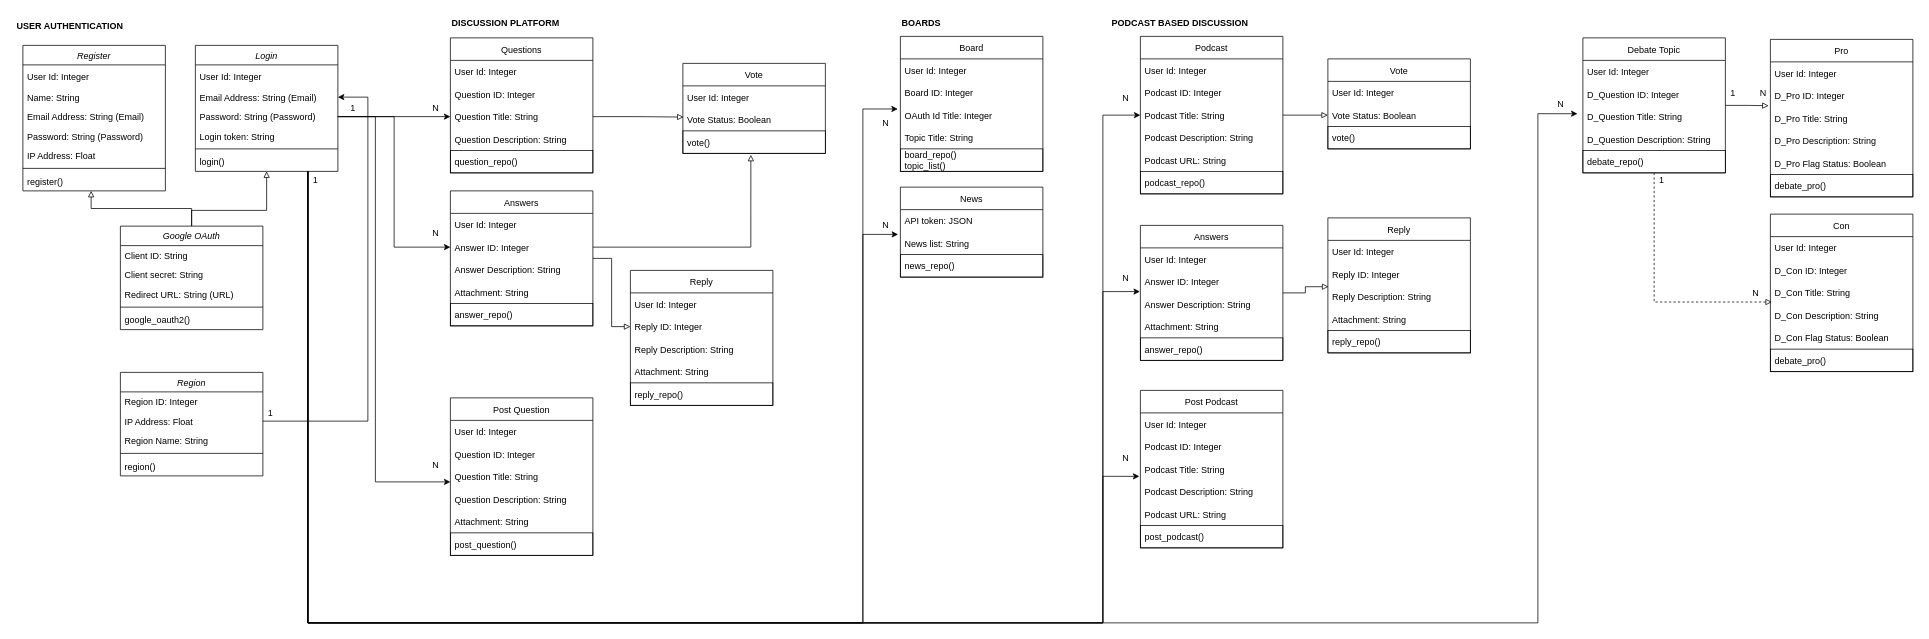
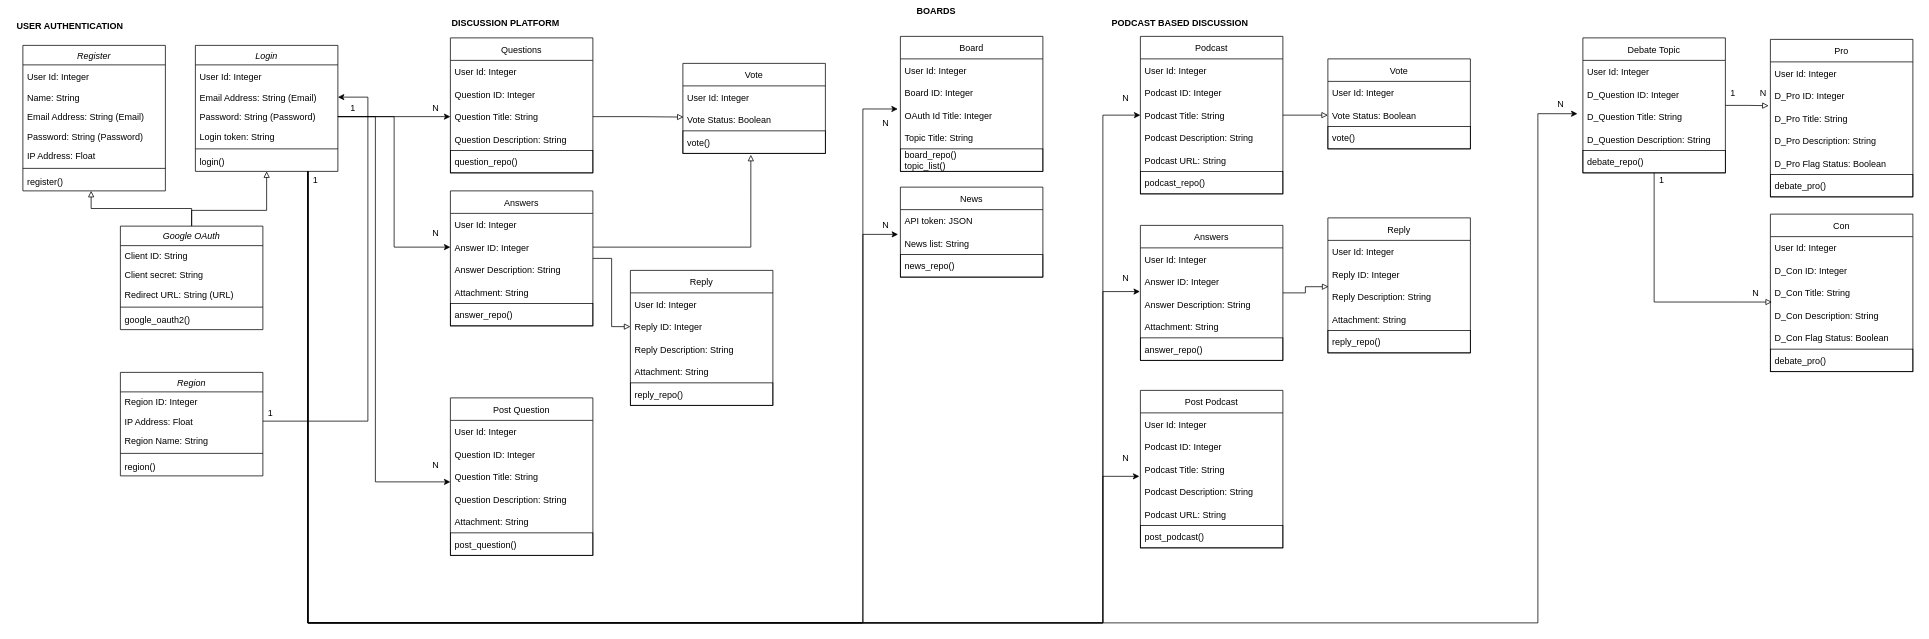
node "BOARDS": moved (927, 23) -> (942, 12)
edge "Debate Topic" -> "D_Con Description: String": style dashed -> solid
